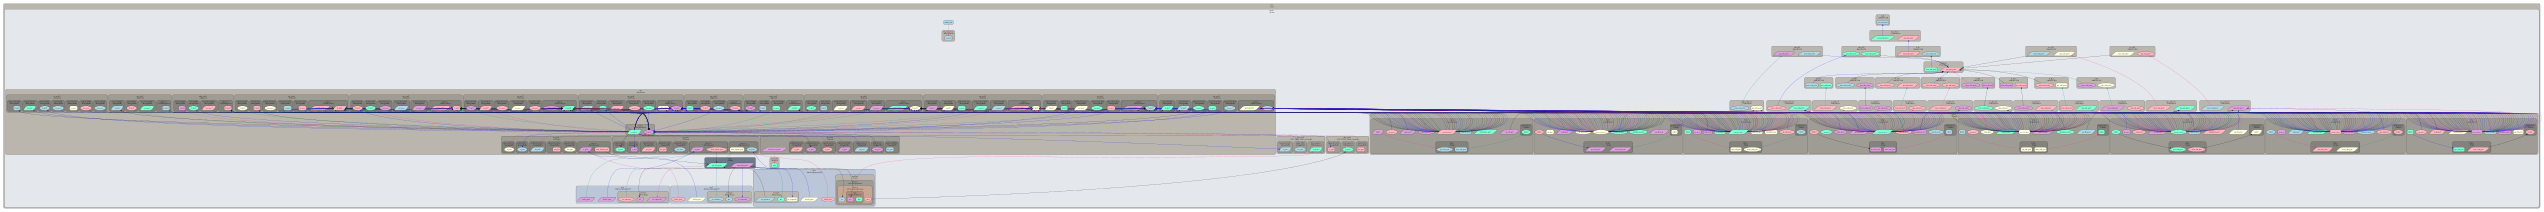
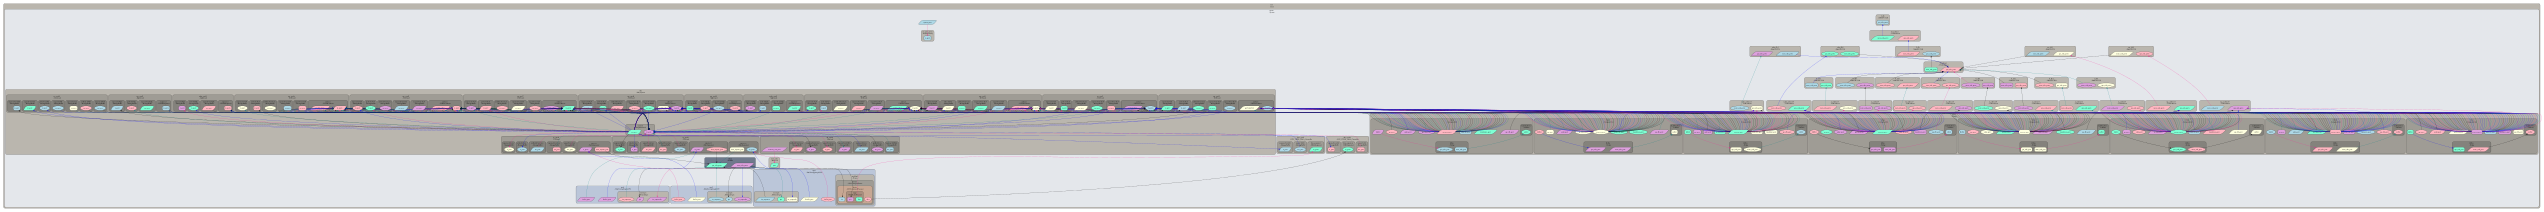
node "system_port": shape box -> parallelogram
node "port": shape box -> parallelogram
